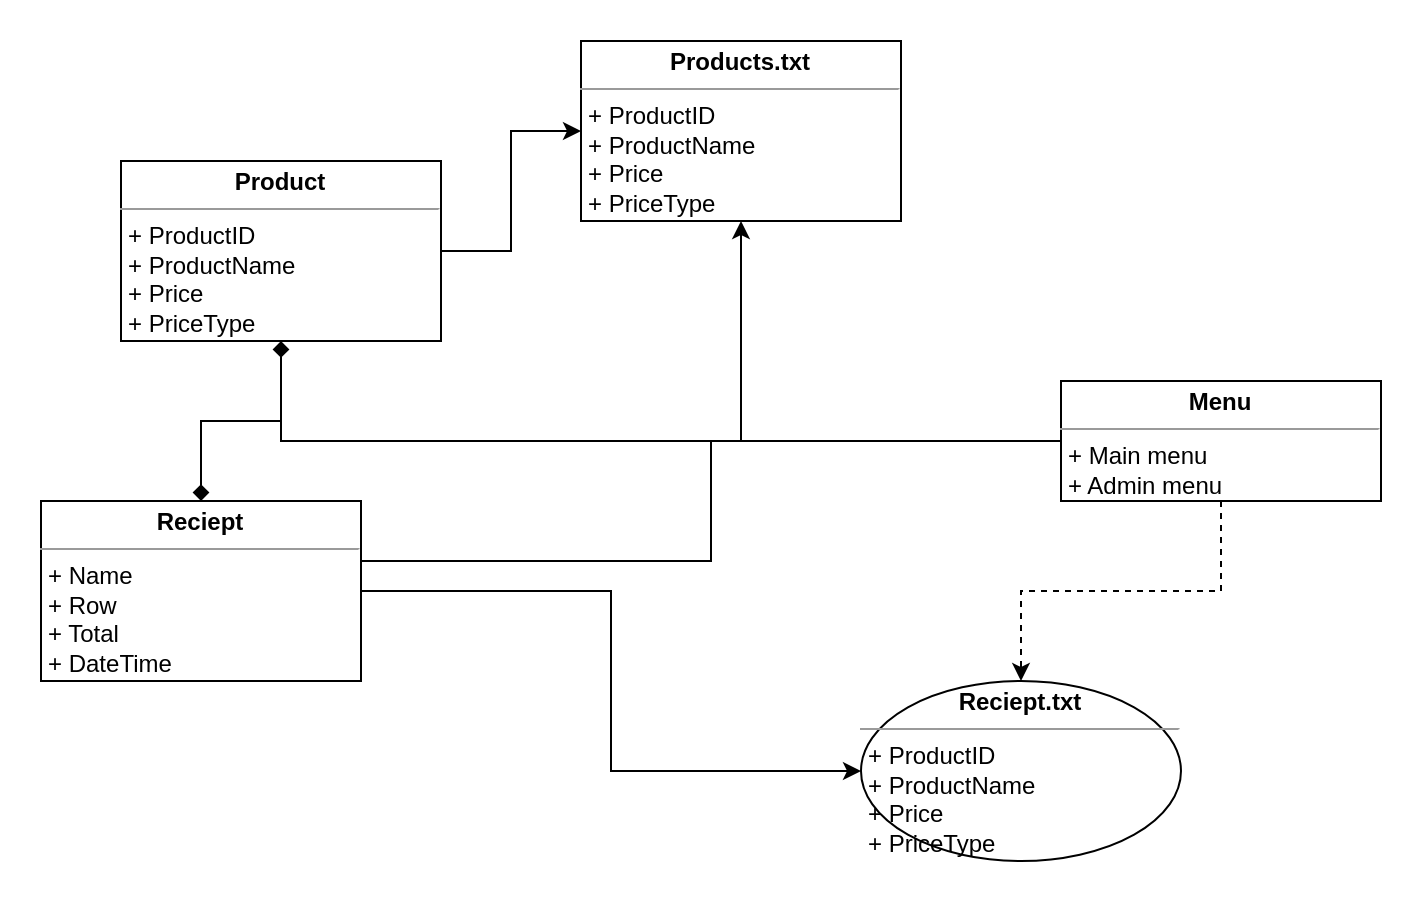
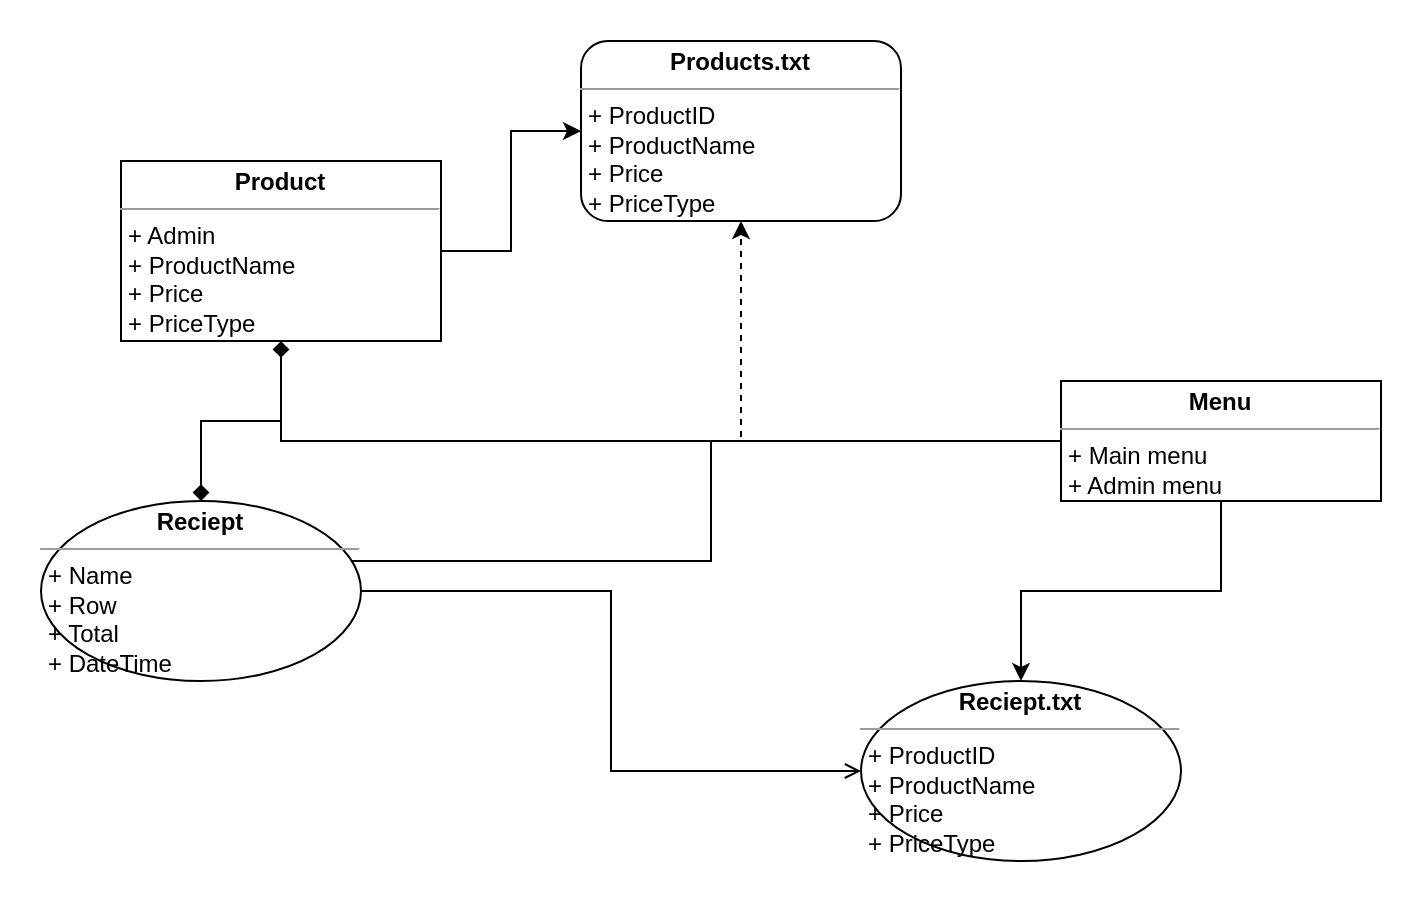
node "Products.txt + ProductID + ProductName + Price + PriceType": shape rectangle -> rounded rectangle
node "Product + ProductID + ProductName + Price + PriceType": label "Product + ProductID + ProductName + Price + PriceType" -> "Product + Admin + ProductName + Price + PriceType"
edge "Menu + Main menu + Admin menu" -> "Products.txt + ProductID + ProductName + Price + PriceType": style solid -> dashed
node "Reciept + Name + Row + Total + DateTime": shape rectangle -> ellipse
edge "Menu + Main menu + Admin menu" -> "Reciept.txt + ProductID + ProductName + Price + PriceType": style dashed -> solid
edge "Reciept + Name + Row + Total + DateTime" -> "Reciept.txt + ProductID + ProductName + Price + PriceType": arrowhead classic -> open
